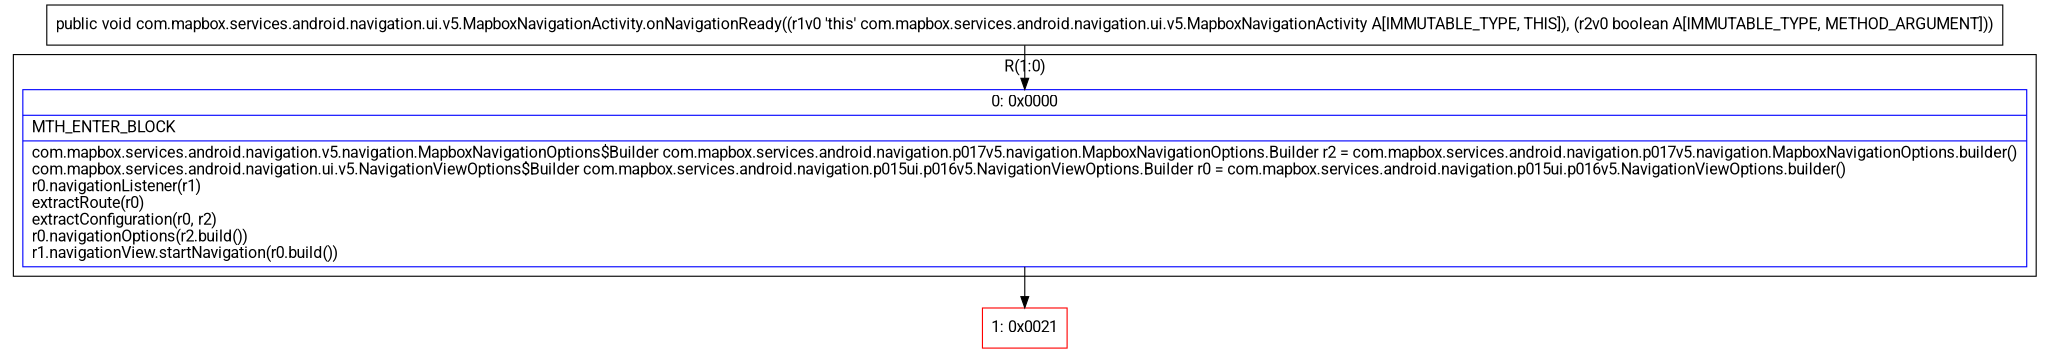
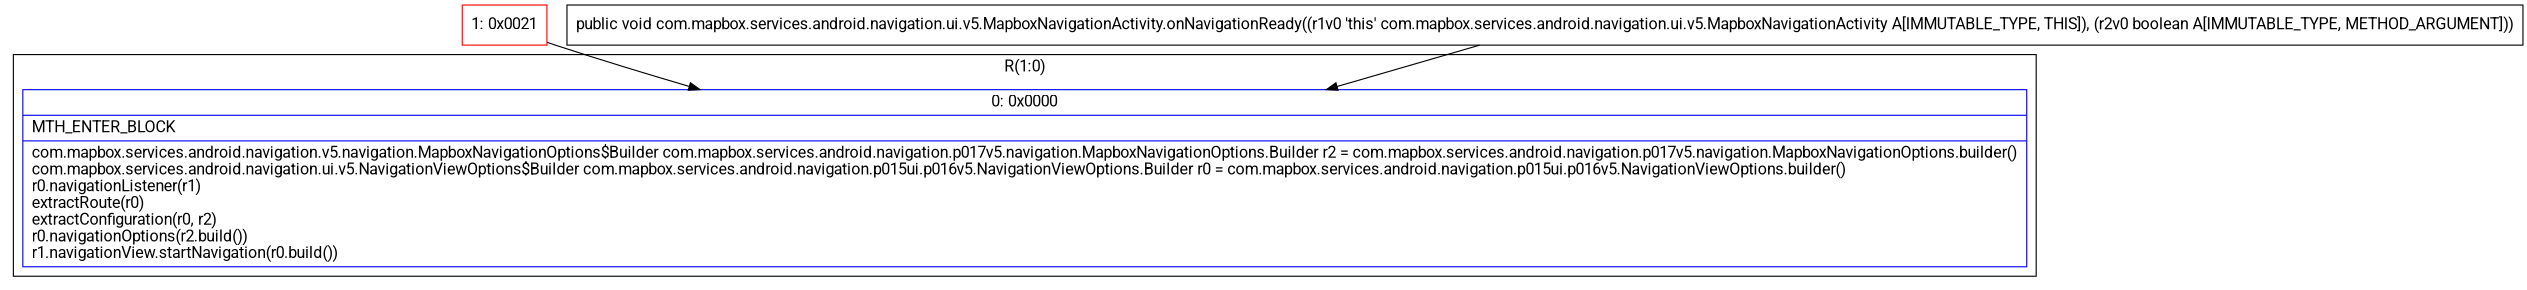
edge "0: 0x0000" -> "1: 0x0021": reversed
